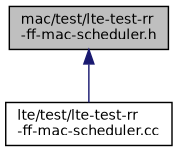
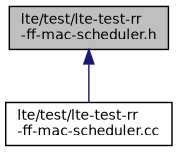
node "mac/test/lte-test-rr -ff-mac-scheduler.h": label "mac/test/lte-test-rr -ff-mac-scheduler.h" -> "lte/test/lte-test-rr -ff-mac-scheduler.h"
